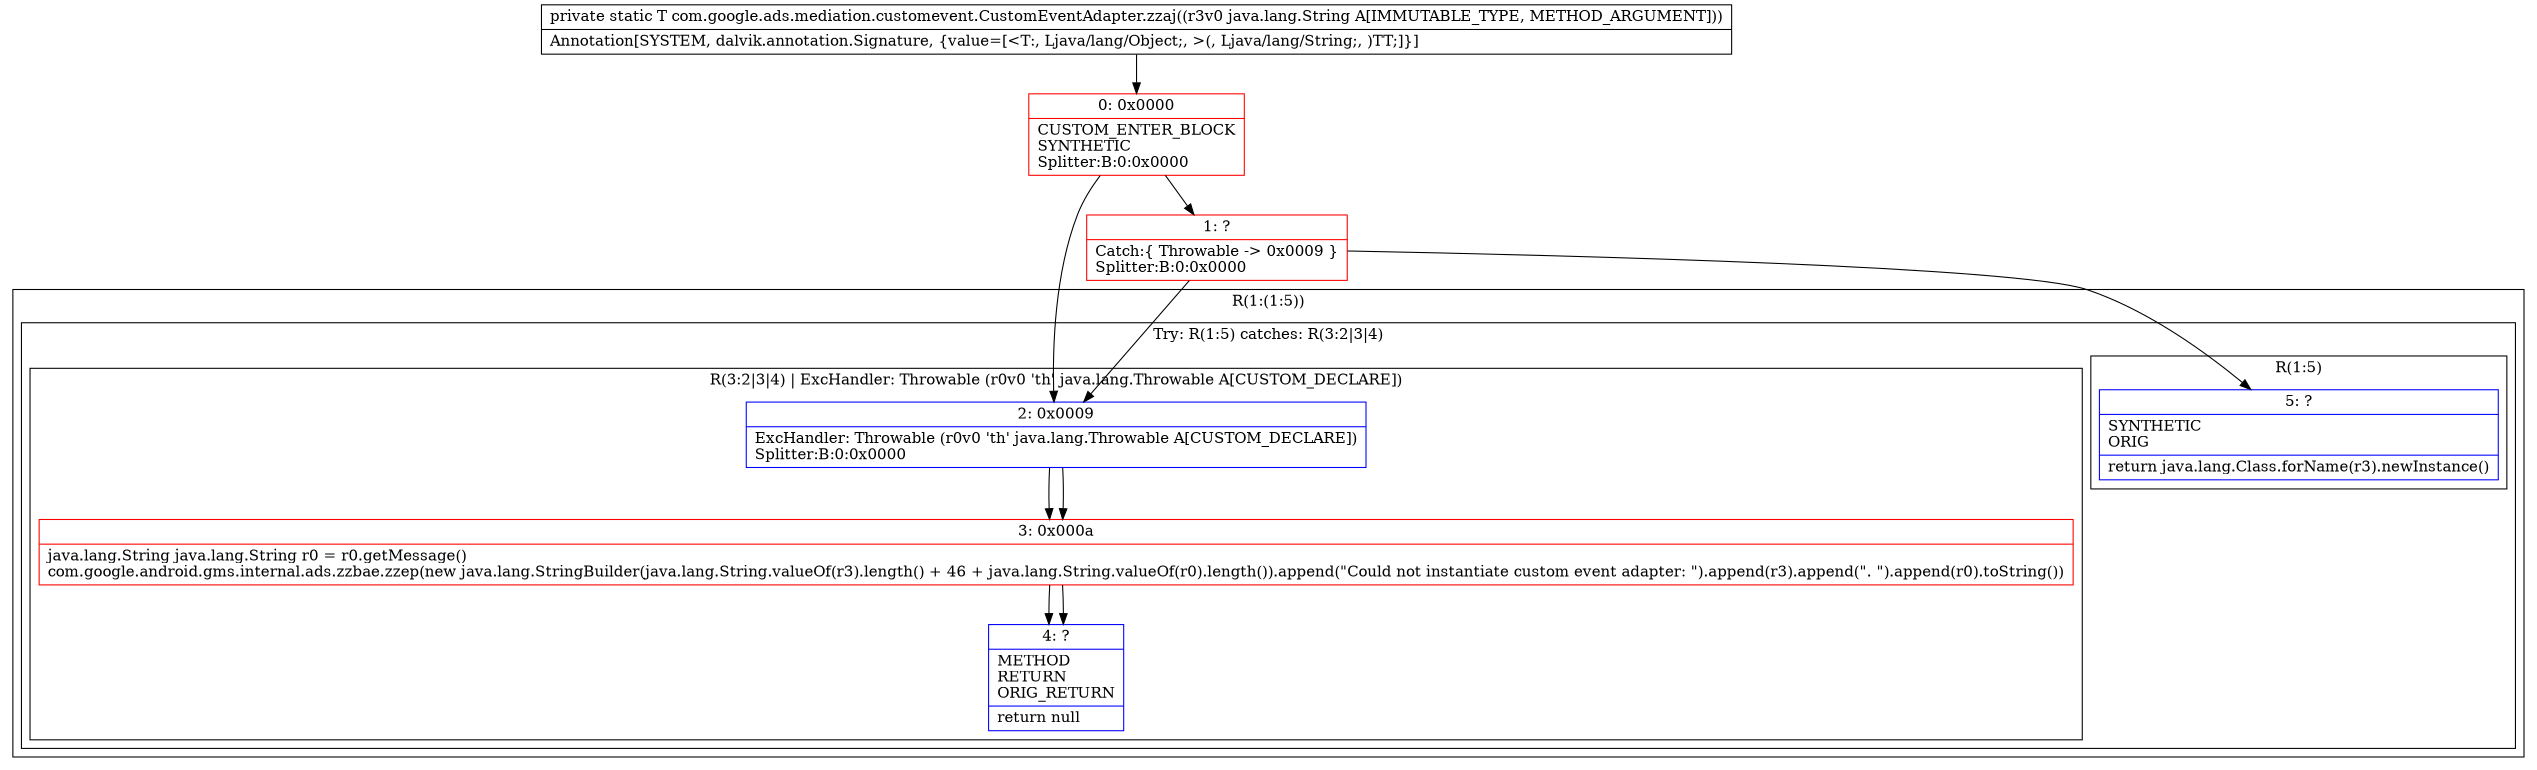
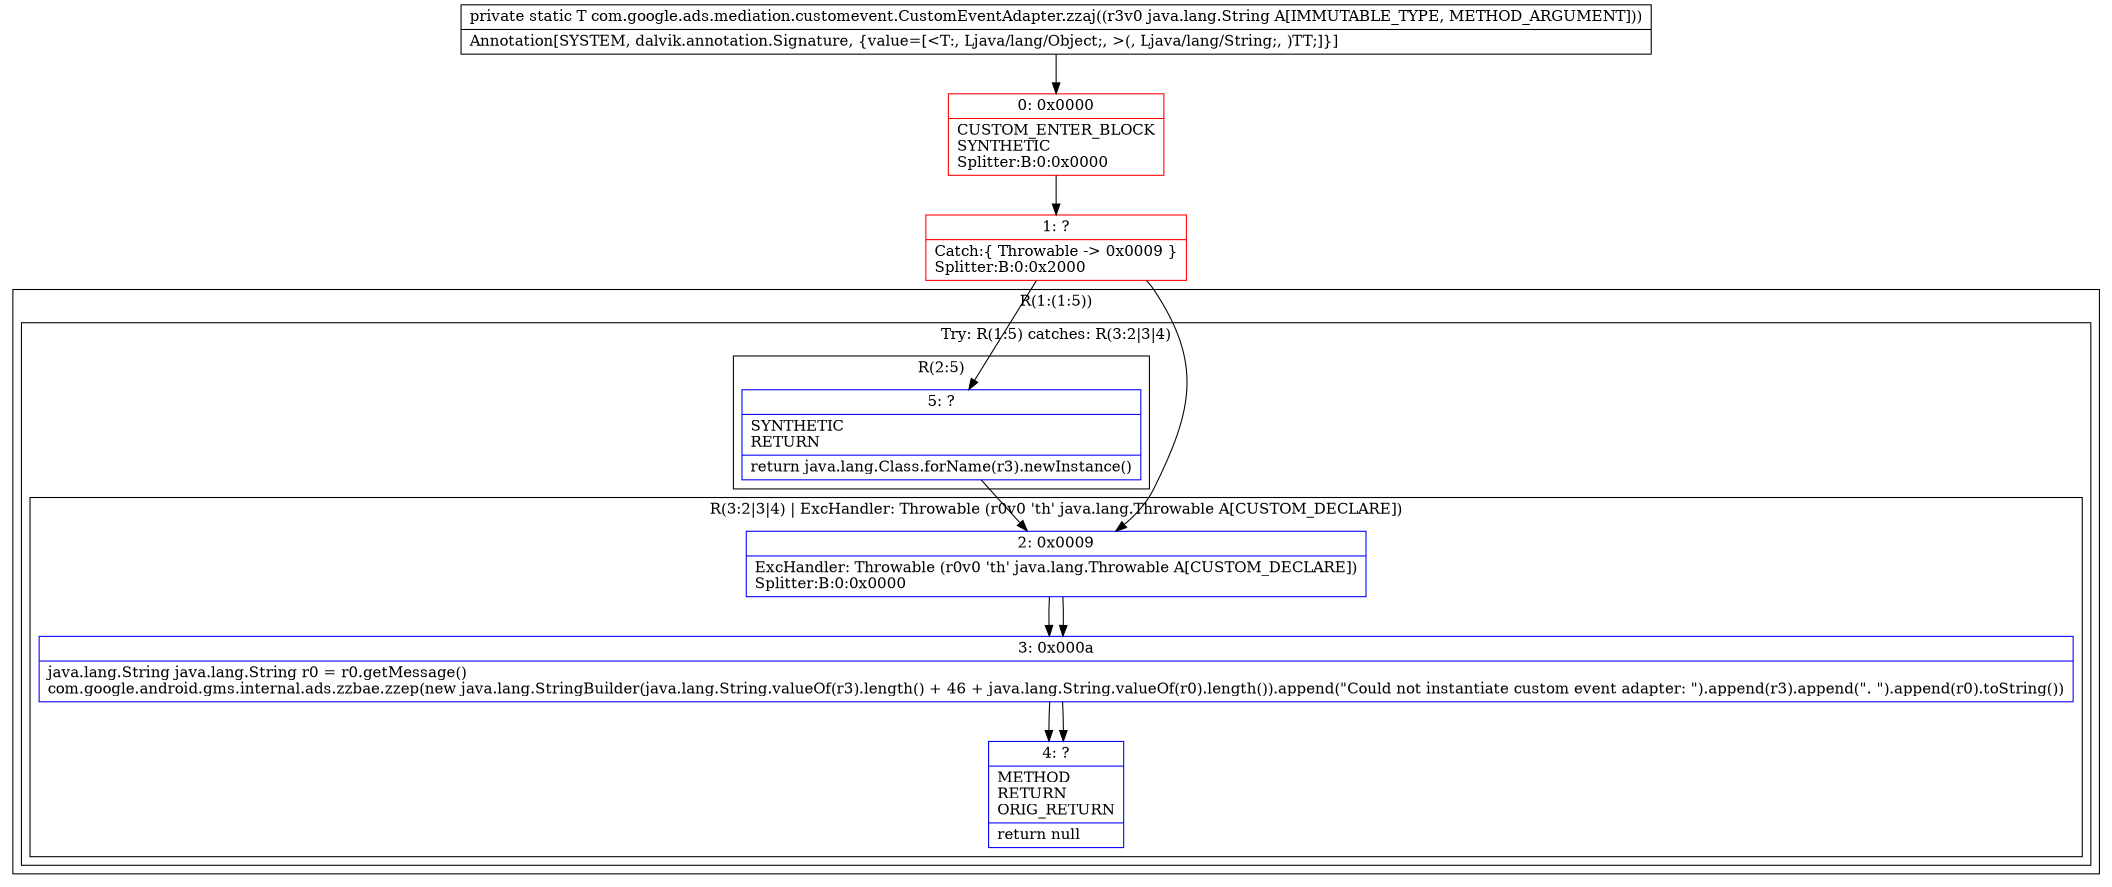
node "1: ?": text "Splitter:B:0:0x0000" -> "Splitter:B:0:0x2000"
edge "0: 0x0000" -> "2: 0x0009": now "5: ?" -> "2: 0x0009"
cluster "R(1:5)": label "R(1:5)" -> "R(2:5)"
node "5: ?": text "ORIG" -> "RETURN"
node "3: 0x000a": color red -> blue
